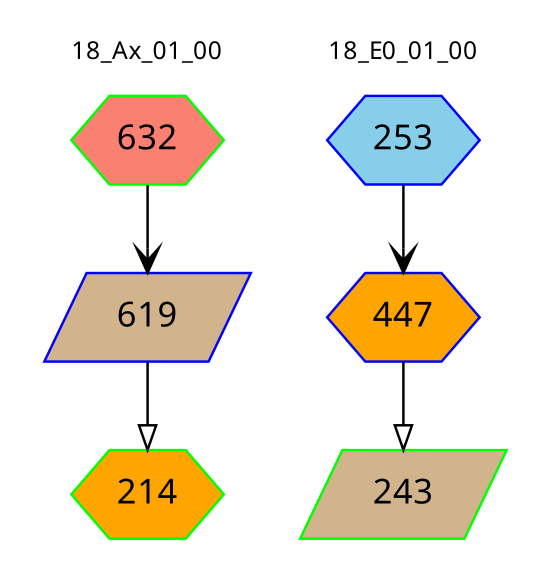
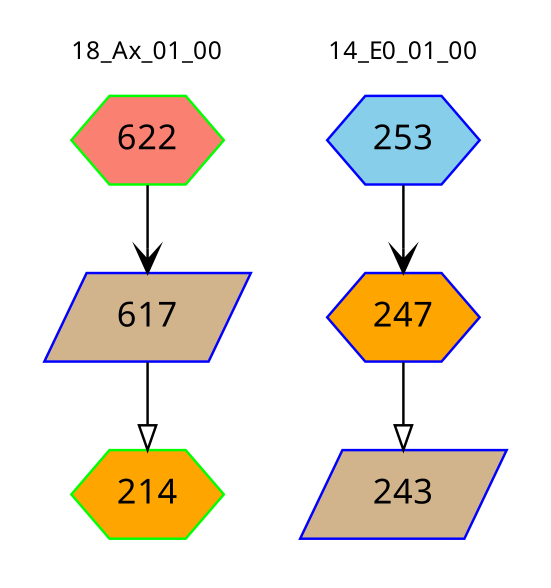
cluster "18_E0_01_00": label "18_E0_01_00" -> "14_E0_01_00"
node "632": label "632" -> "622"
node "619": label "619" -> "617"
node "447": label "447" -> "247"
node "243": color green -> blue
